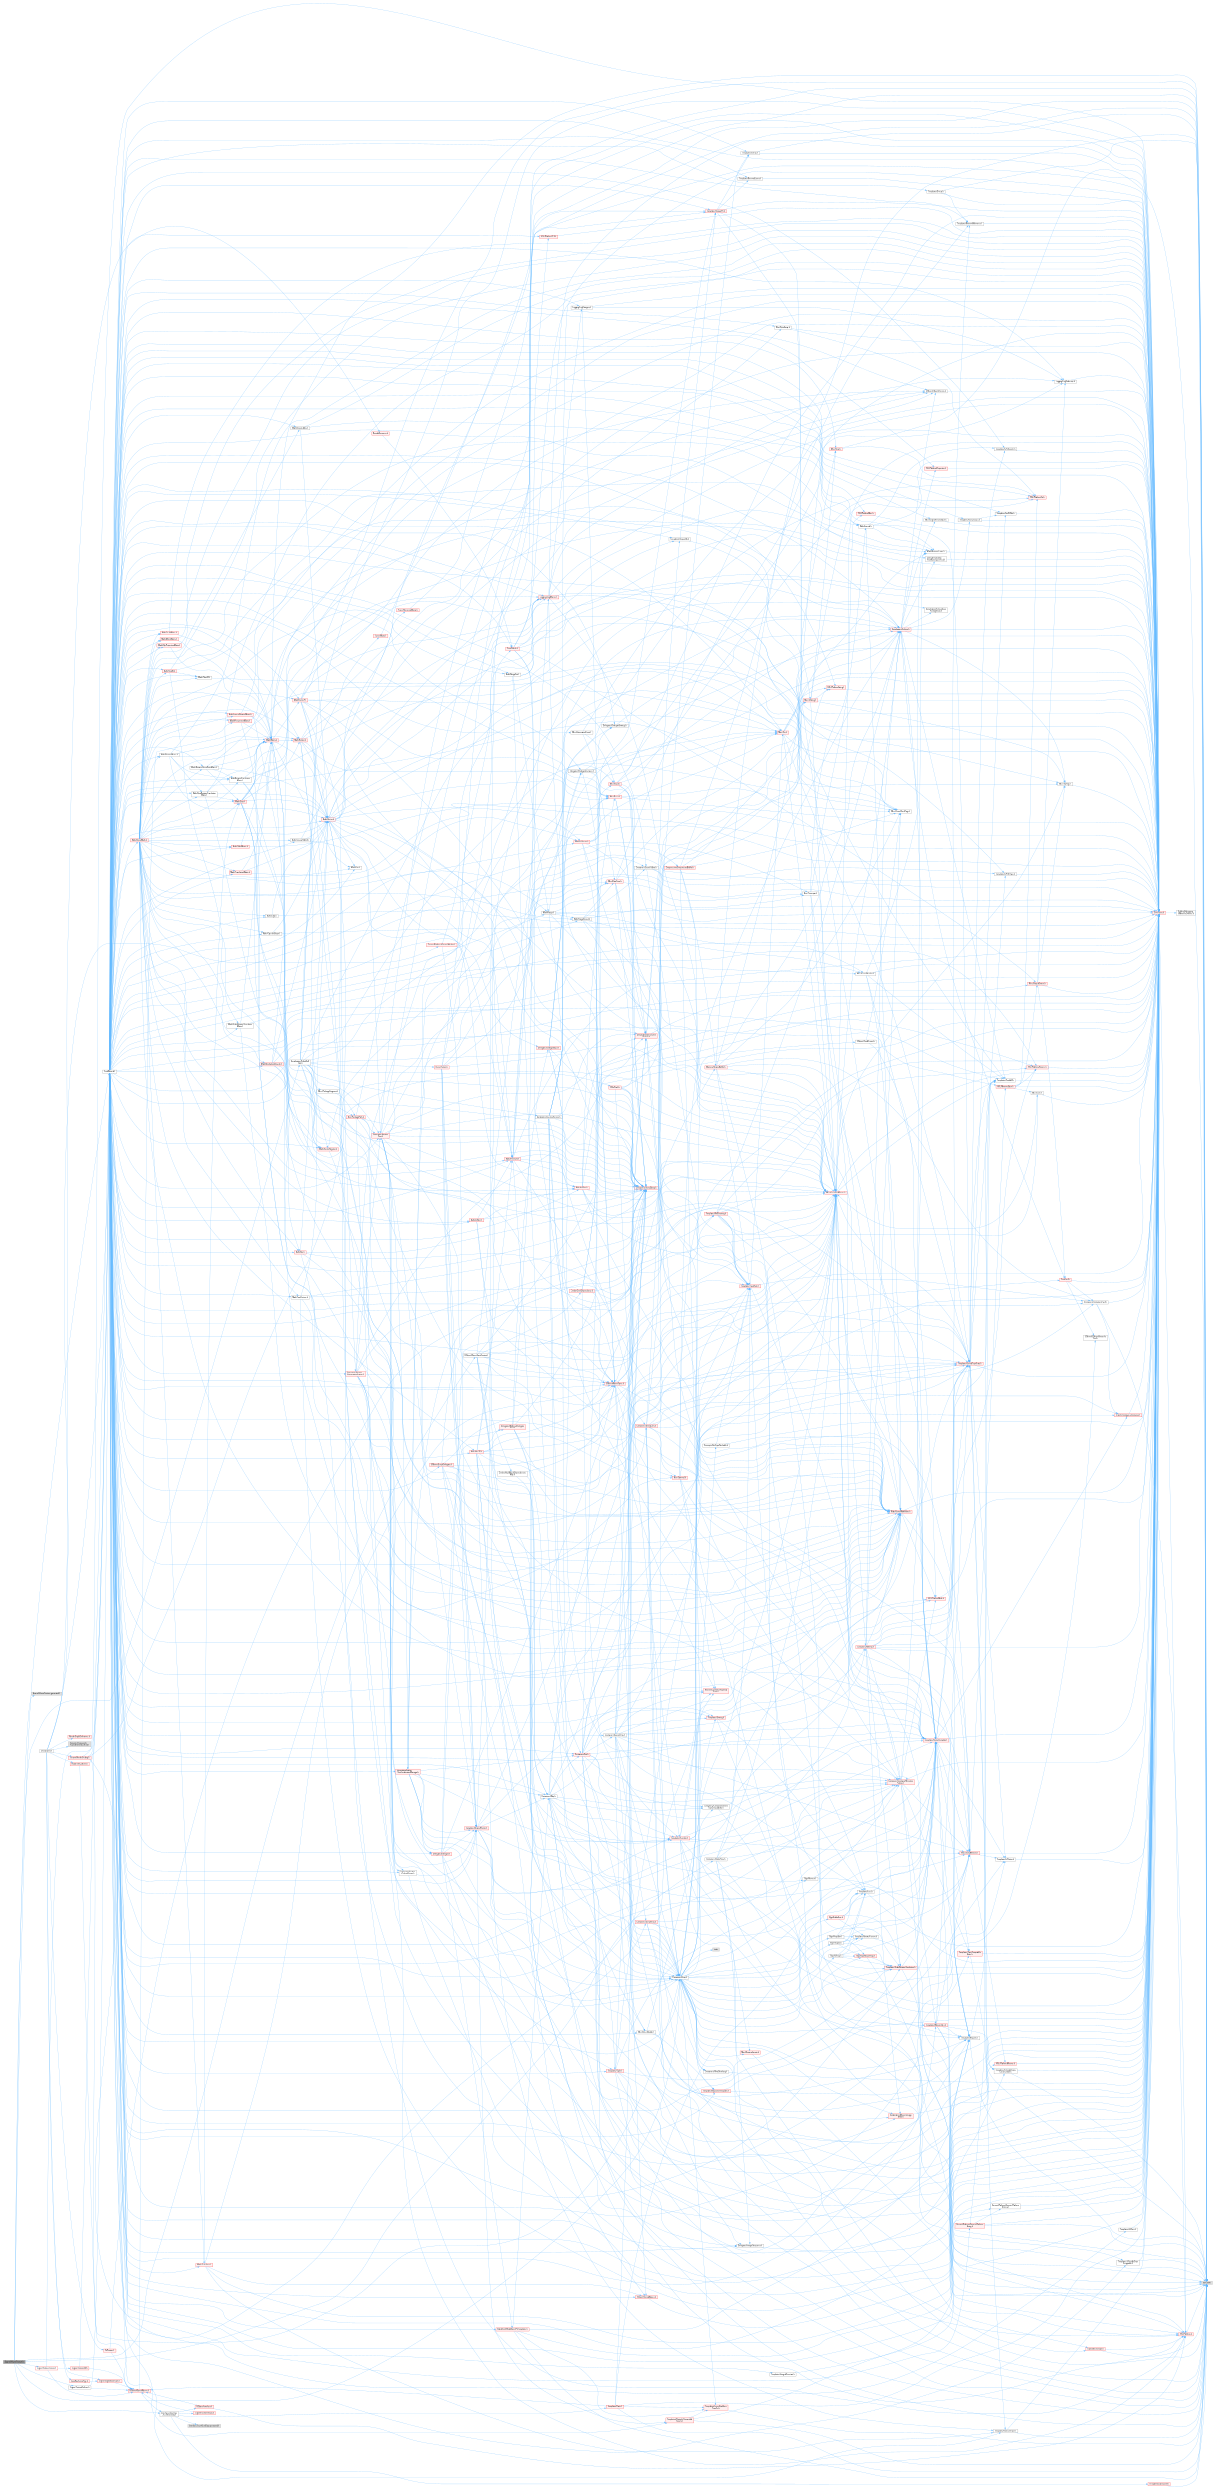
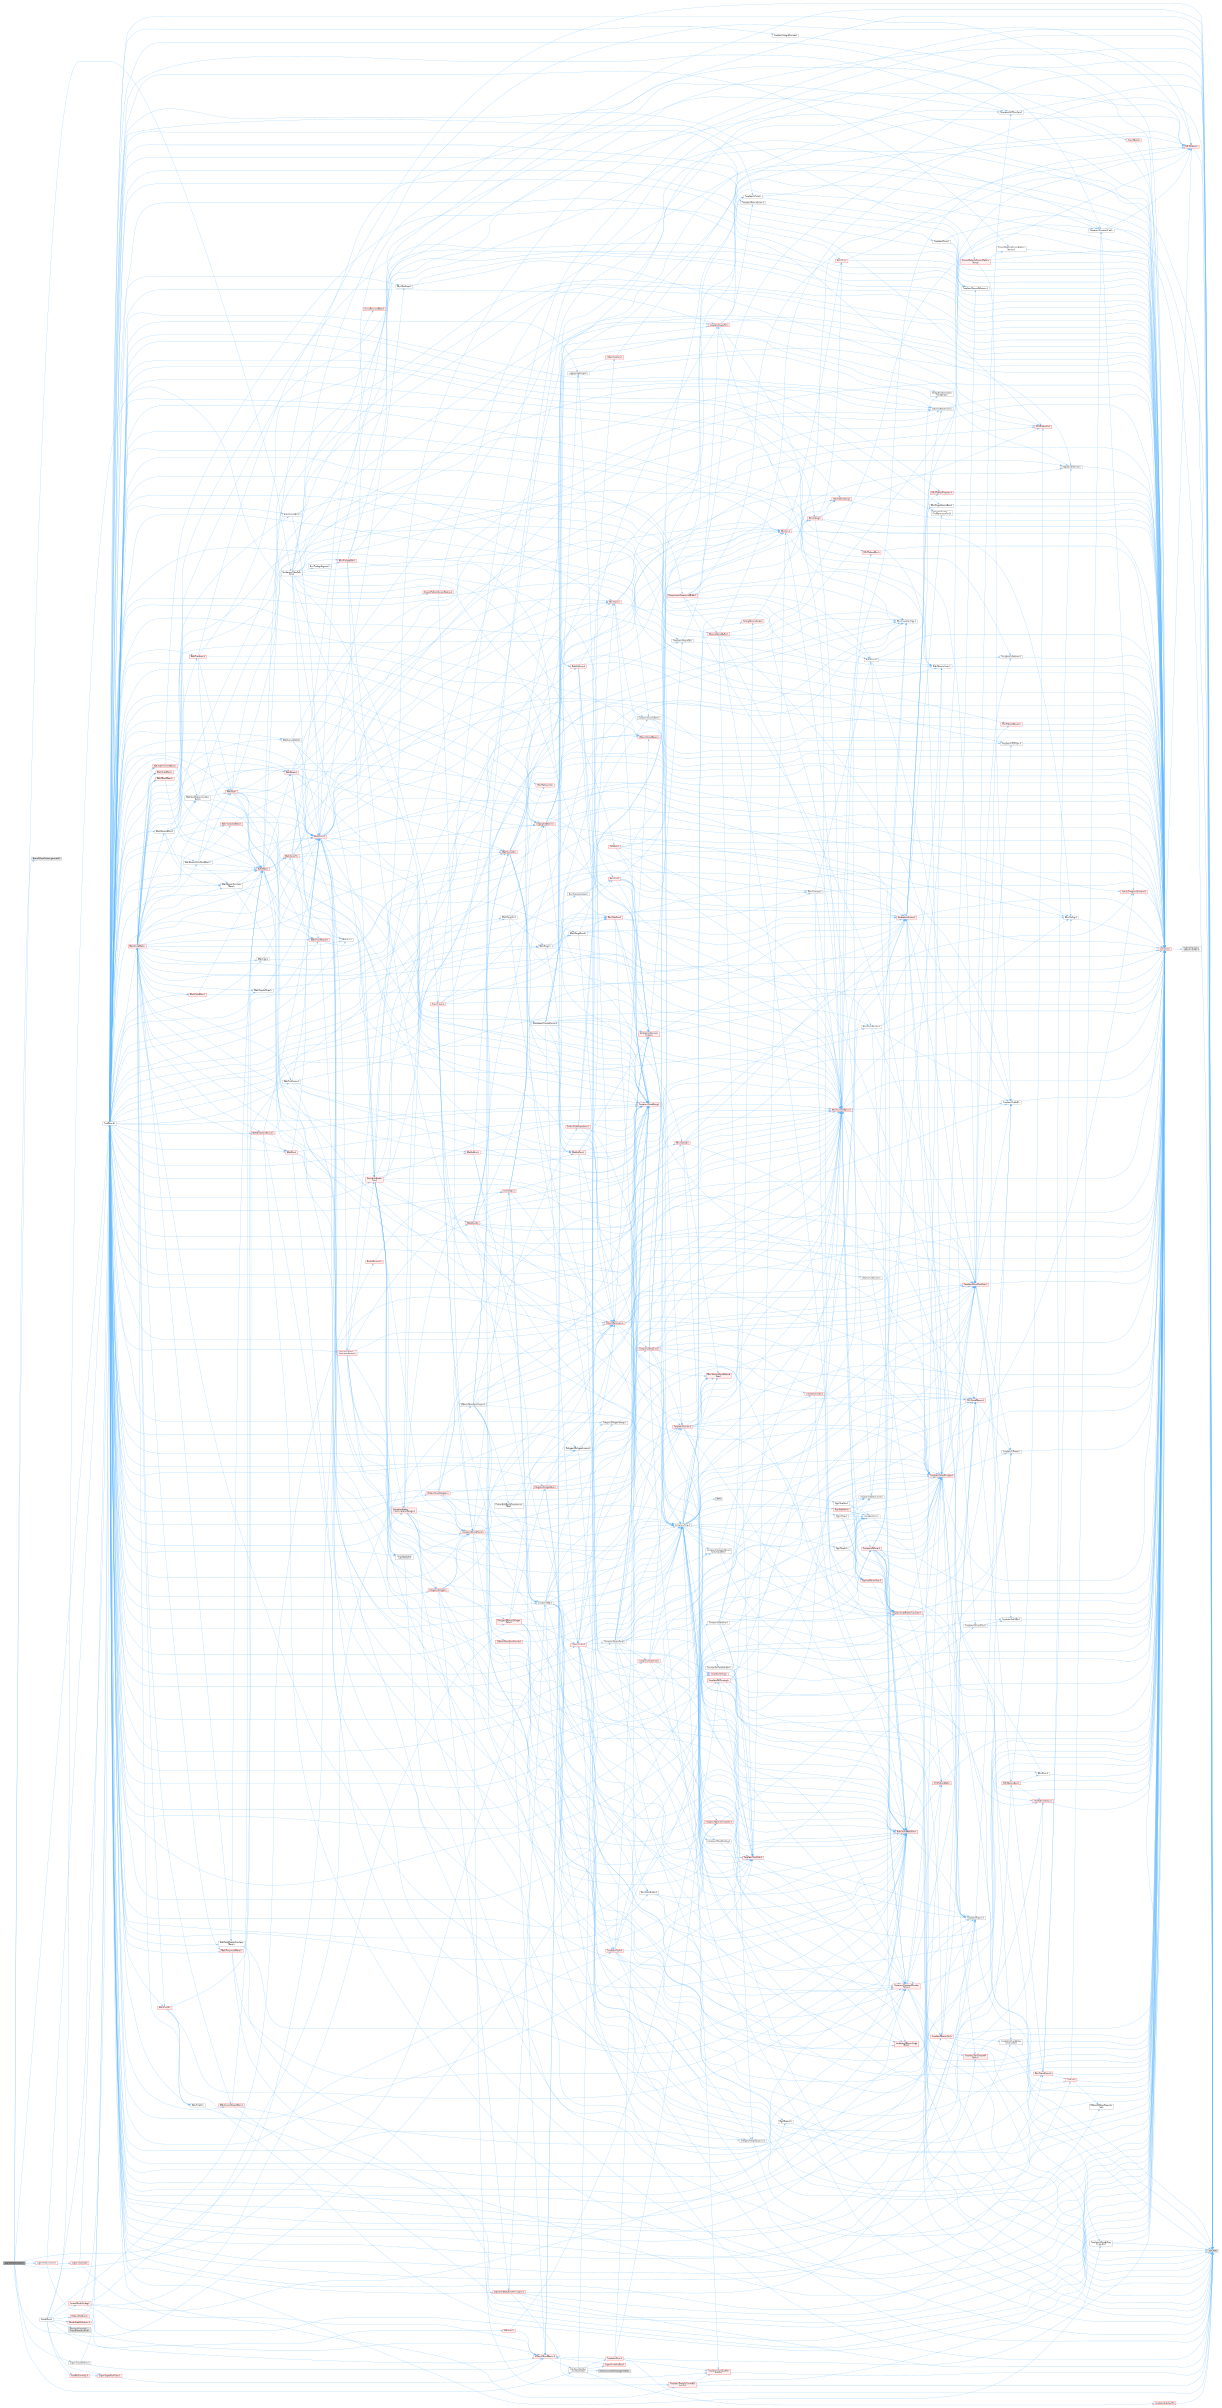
node "UObject/ObjectSaveOverride.h": added
node "Misc/ReverseIterate.h": label "Misc/ReverseIterate.h" -> "Sorting/ReverseIterate.h"
node "Templates/IsClass.h": removed
